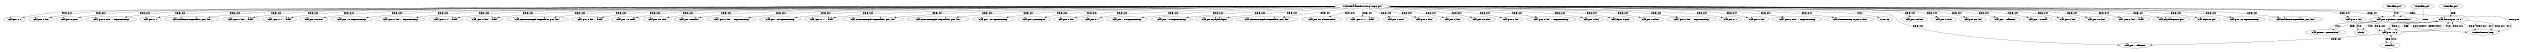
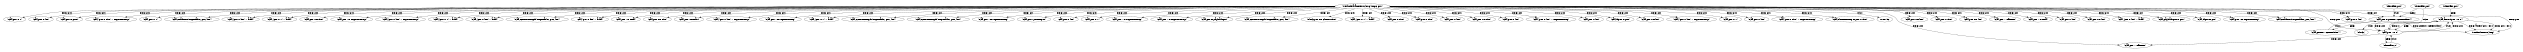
edge "(MethodParameterIn,long long& pos)" -> "(Call,pos >= 0)": added, label "DDG: pos"
node "(Call,pos += cluster_size)": label "(Call,pos += cluster_size)" -> "(Block,pos += cluster_size)"
edge "(Call,pos = pNext->GetPosition())" -> "(Block,)": removed, label "AST:"
node "(Literal,0)": label "(Literal,0)" -> "(Identifier,0)"
